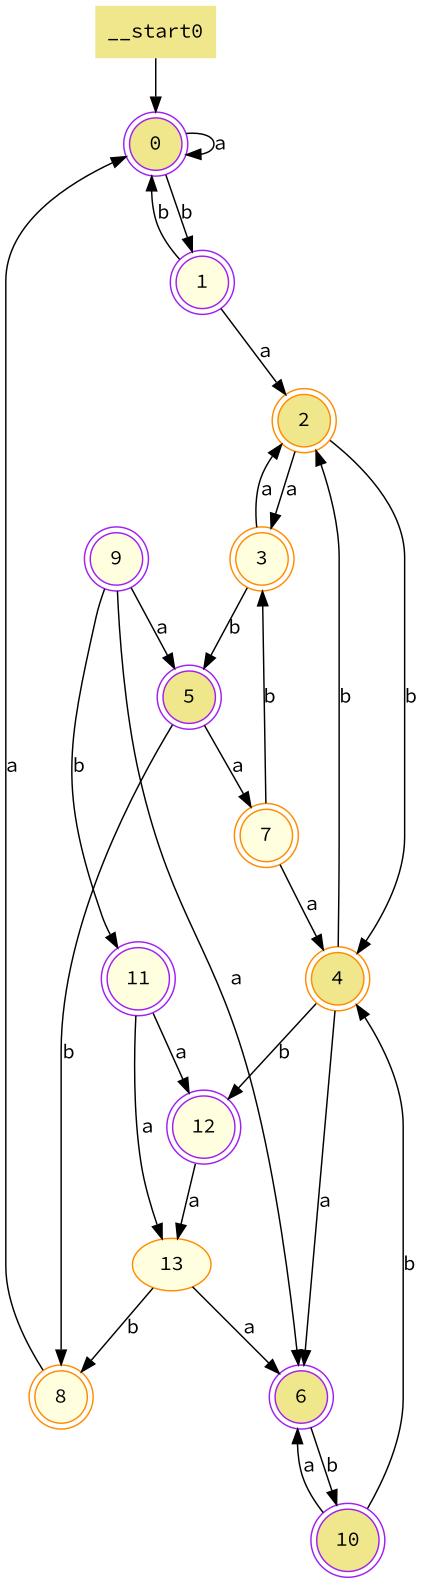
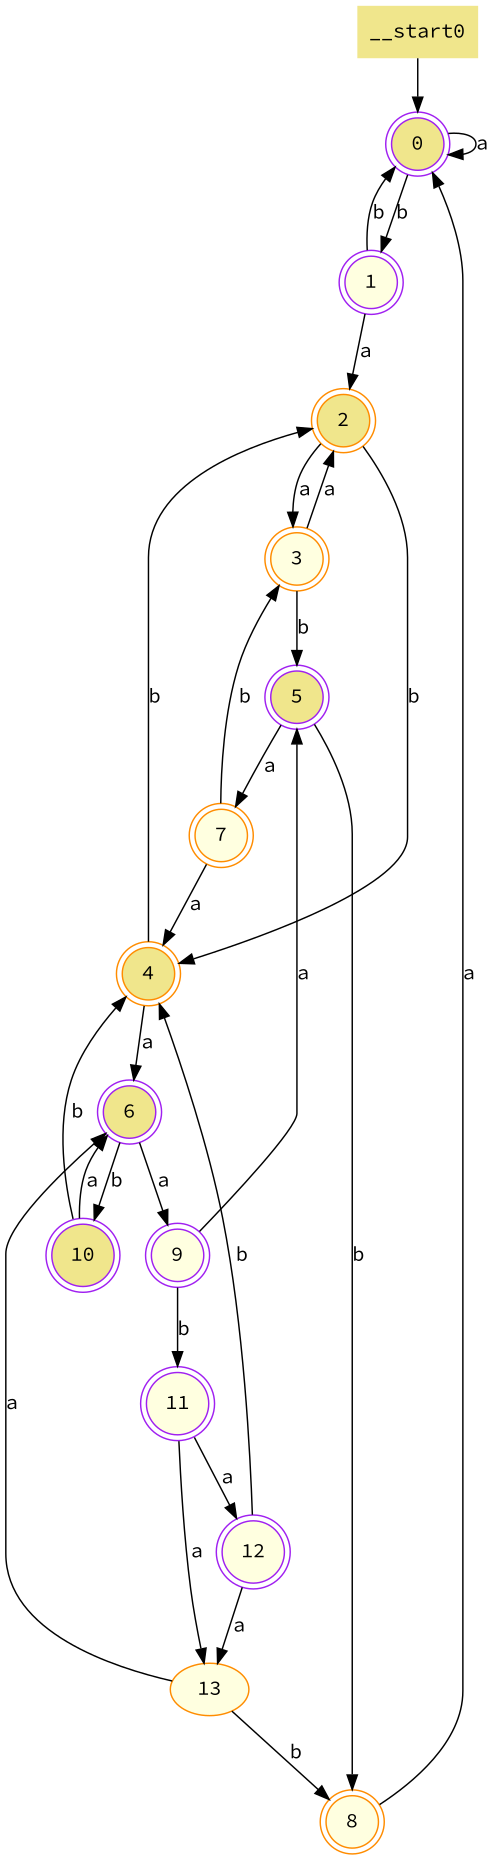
edge "9" -> "6": reversed
edge "4" -> "12": reversed
